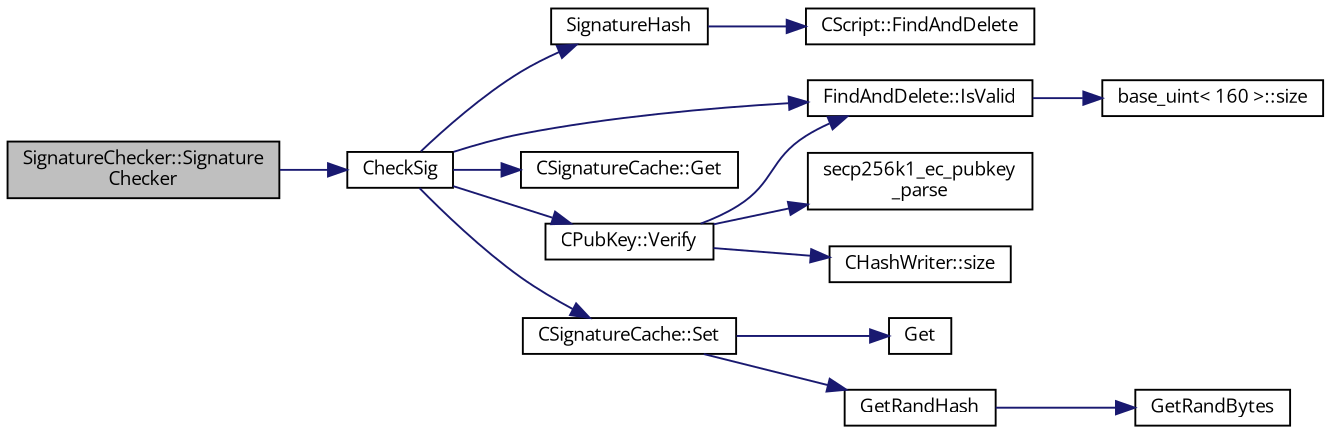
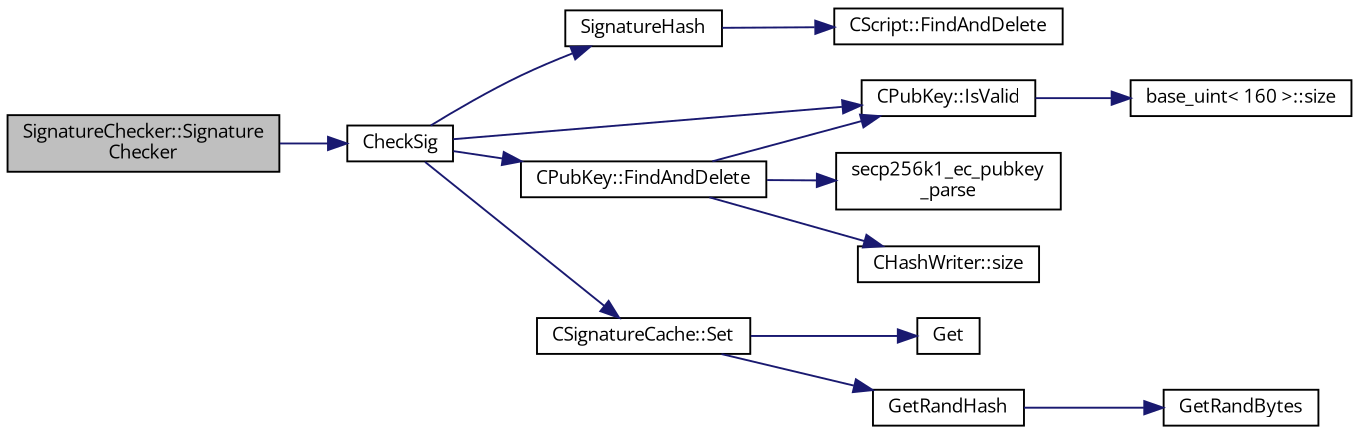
node "FindAndDelete::IsValid": label "FindAndDelete::IsValid" -> "CPubKey::IsValid"
node "CSignatureCache::Get": removed
node "CPubKey::Verify": label "CPubKey::Verify" -> "CPubKey::FindAndDelete"
